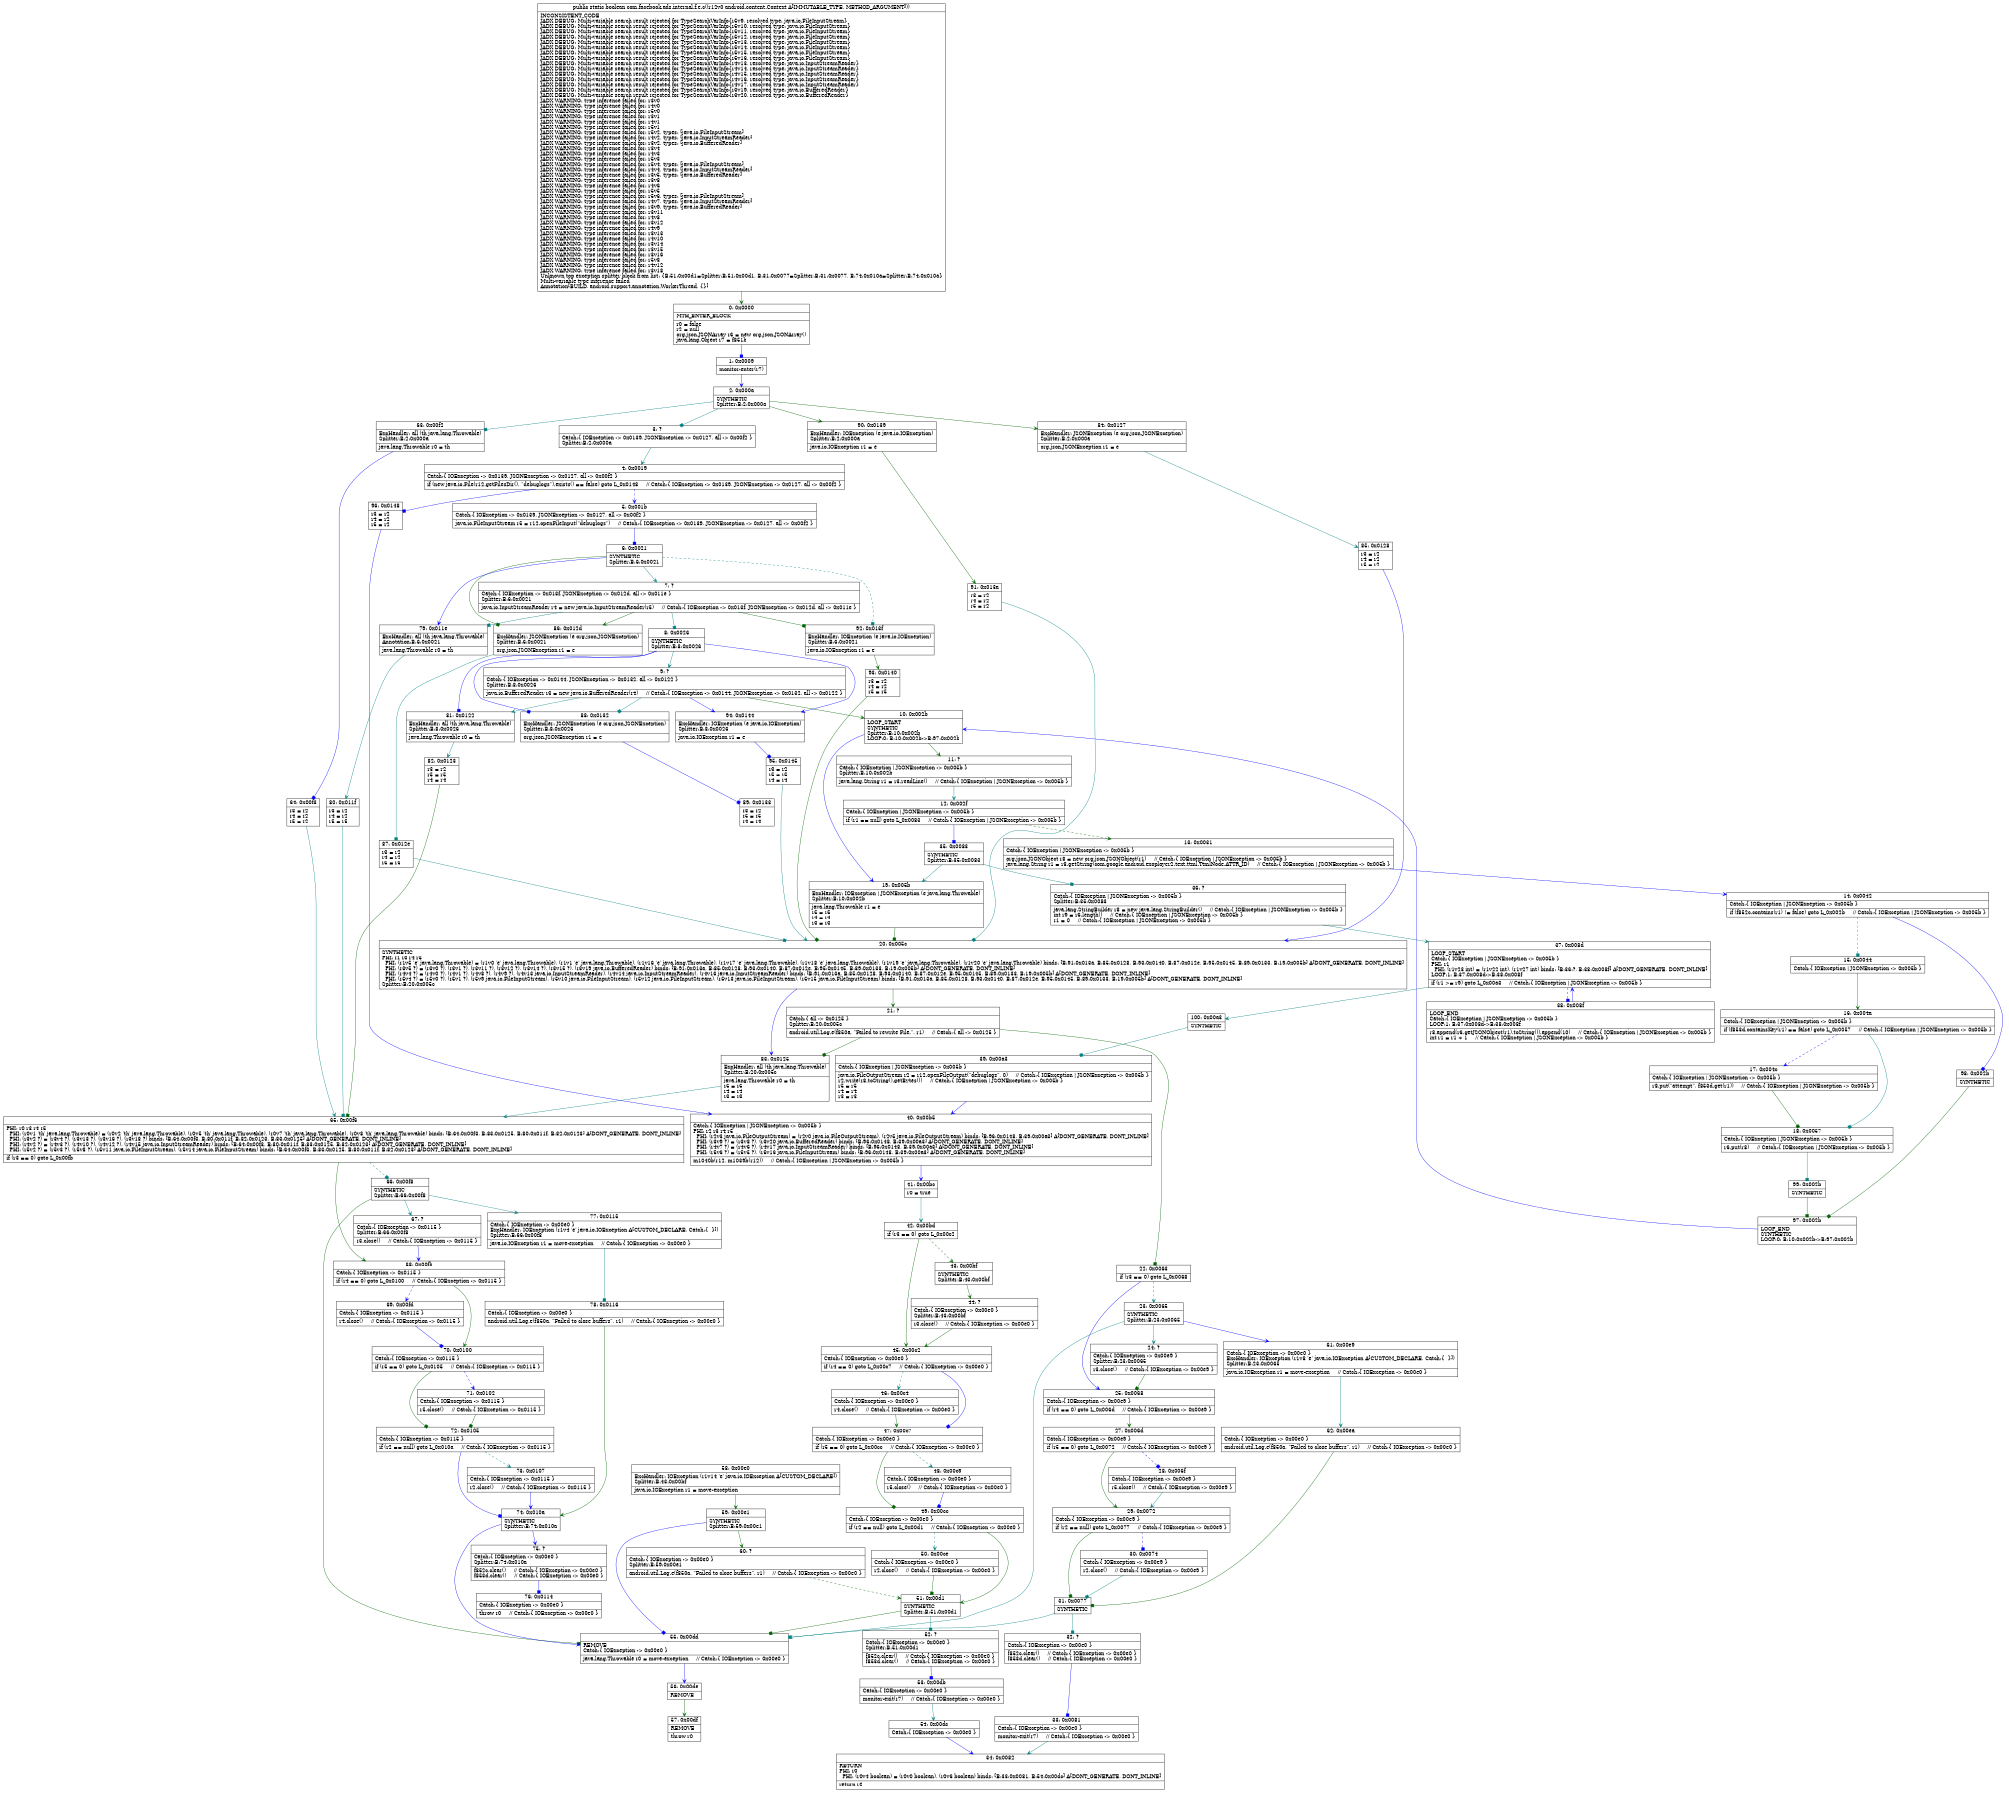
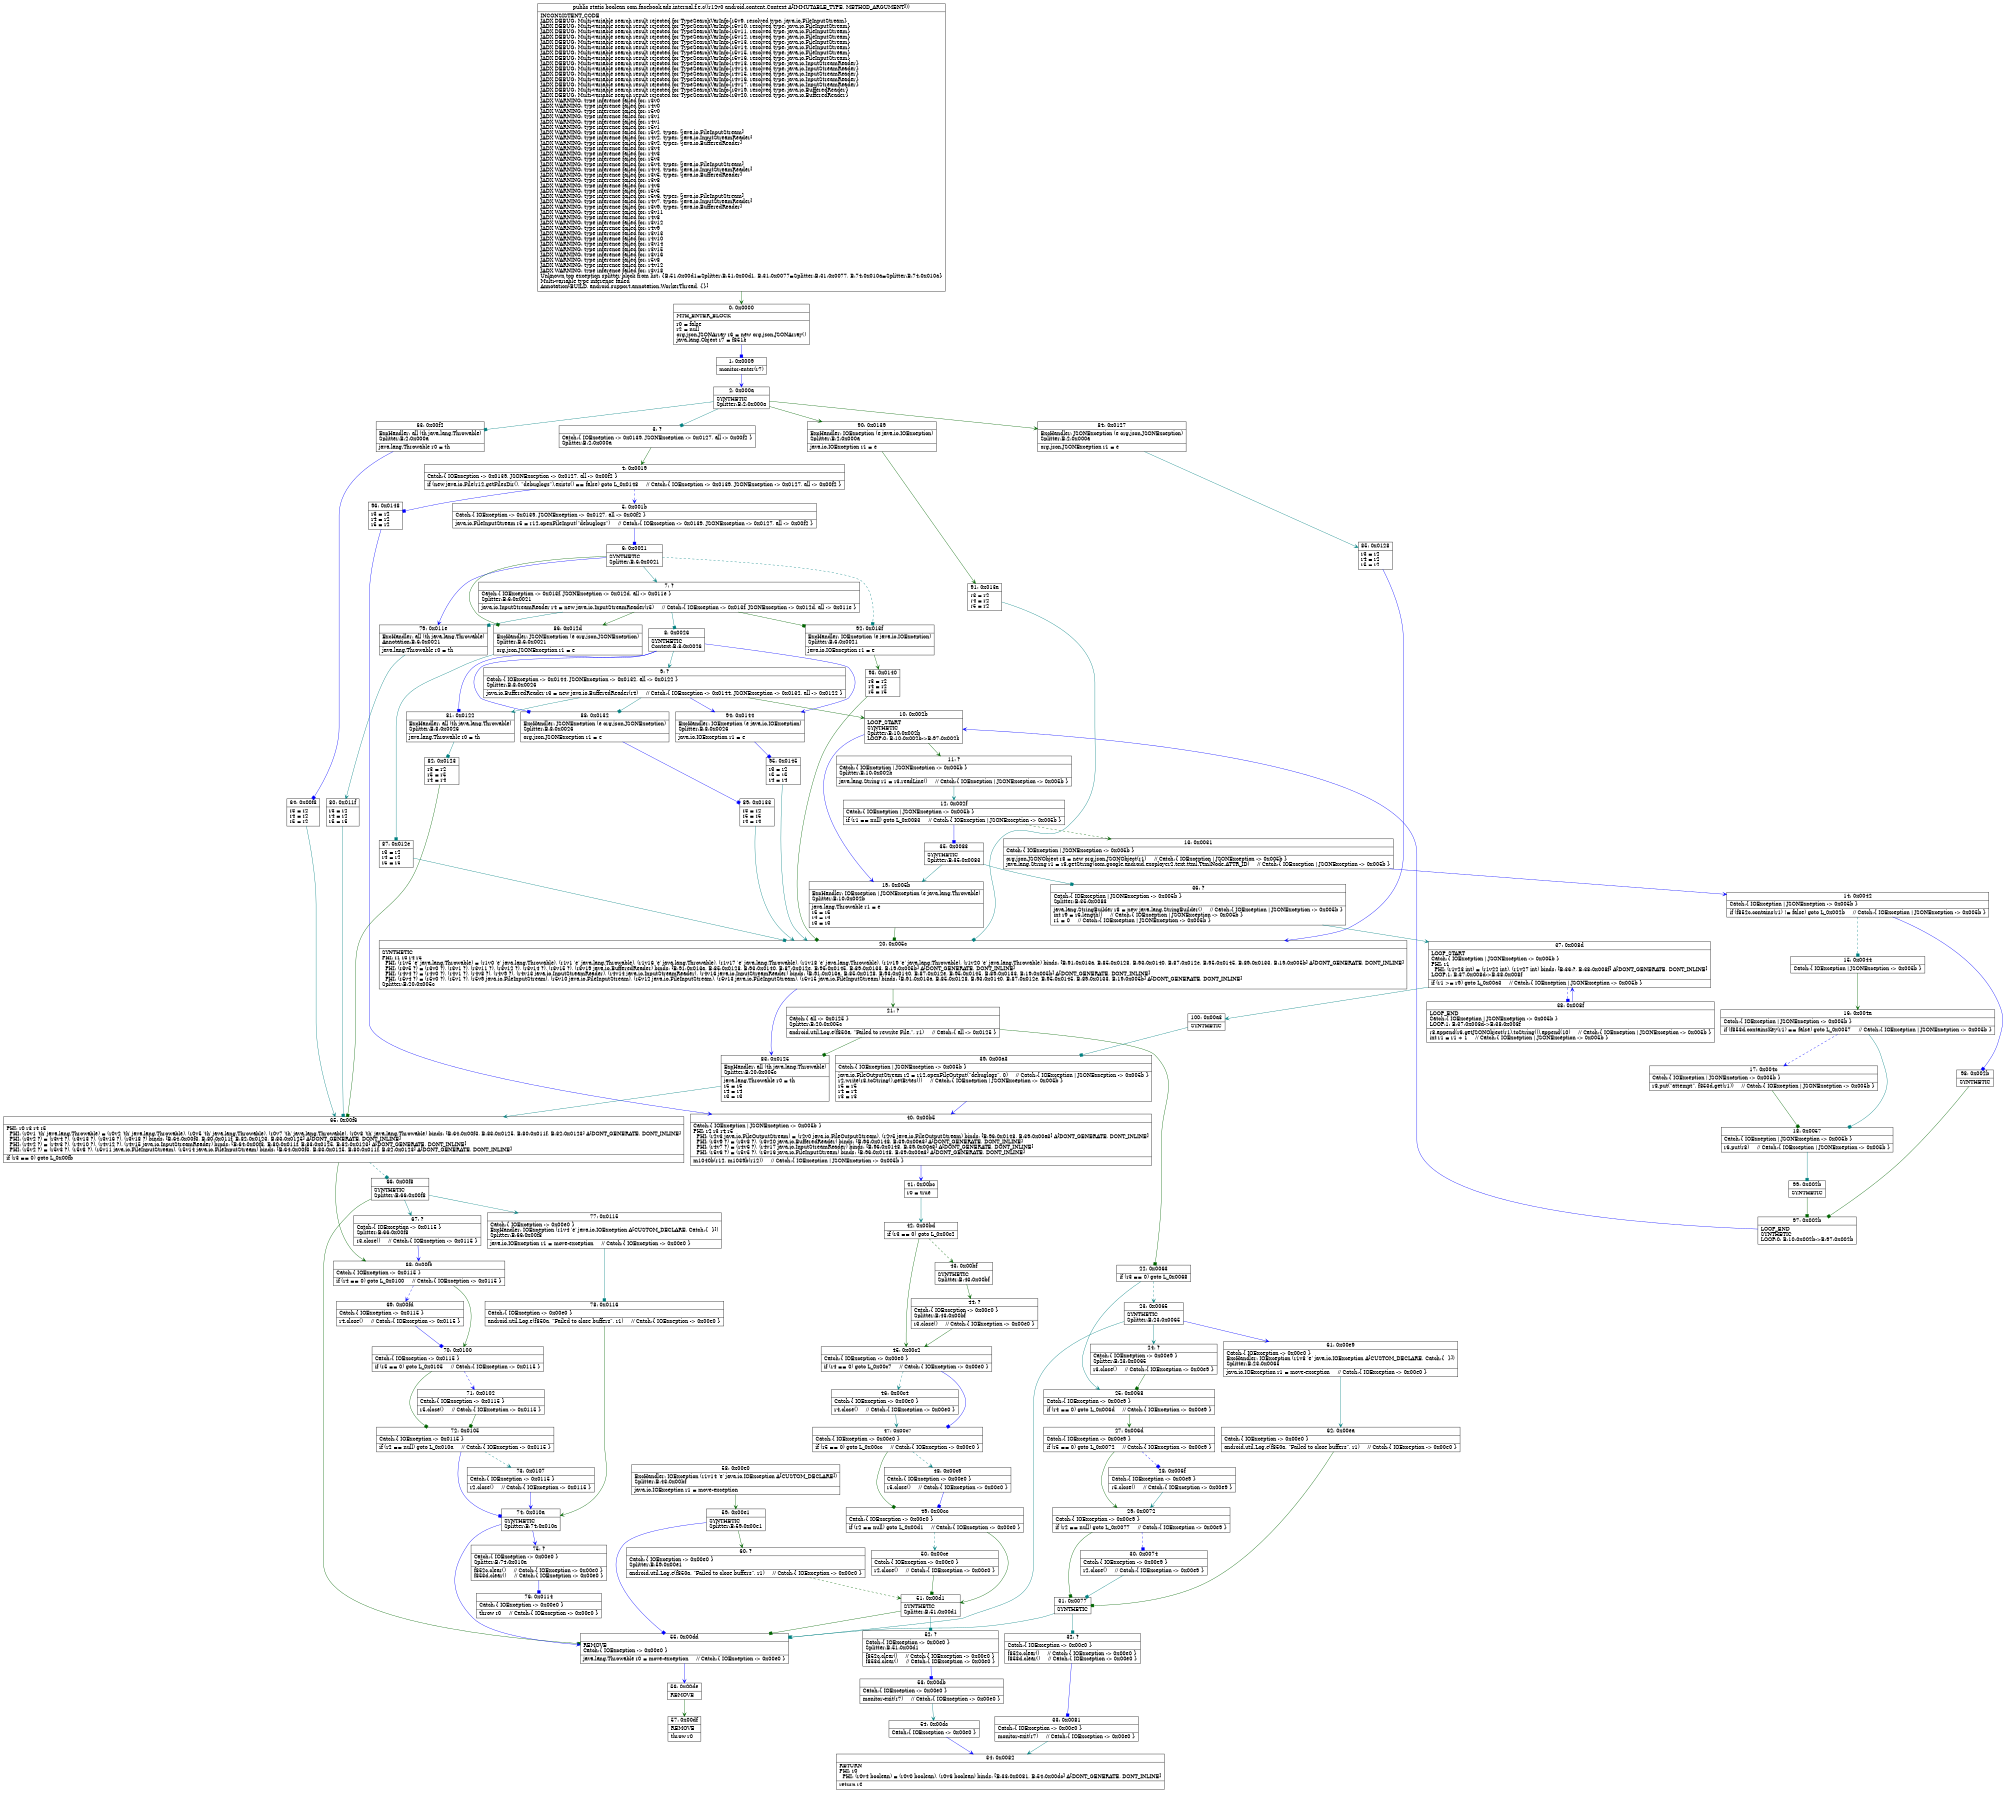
edge "3: ?" -> "4: 0x0019": color teal -> darkgreen
node "8: 0x0026": text "Splitter:B:8:0x0026" -> "Context:B:8:0x0026"
edge "81: 0x0122" -> "82: 0x0123": arrowhead vee -> box
edge "89: 0x0133" -> "20: 0x005c": added
edge "22: 0x0063" -> "25: 0x0068": color blue -> teal
edge "46: 0x00c4" -> "47: 0x00c7": color darkgreen -> teal
